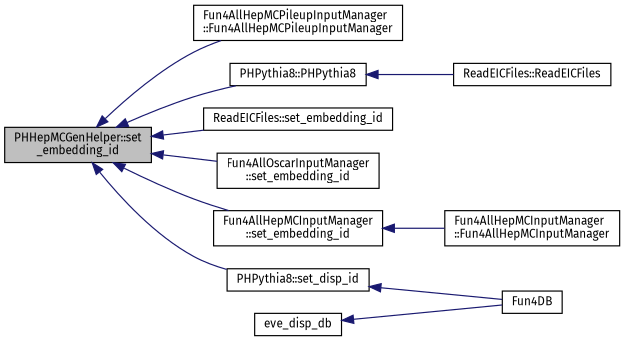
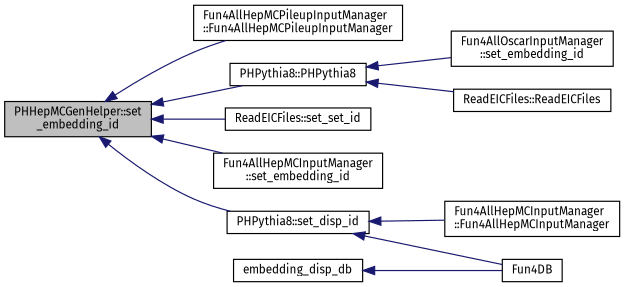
node "ReadEICFiles::set_embedding_id": label "ReadEICFiles::set_embedding_id" -> "ReadEICFiles::set_set_id"
edge "Fun4AllOscarInputManager ::set_embedding_id" -> "PHHepMCGenHelper::set _embedding_id": now "Fun4AllOscarInputManager ::set_embedding_id" -> "PHPythia8::PHPythia8"
edge "Fun4AllHepMCInputManager ::Fun4AllHepMCInputManager" -> "Fun4AllHepMCInputManager ::set_embedding_id": now "Fun4AllHepMCInputManager ::Fun4AllHepMCInputManager" -> "PHPythia8::set_disp_id"
node "eve_disp_db": label "eve_disp_db" -> "embedding_disp_db"
